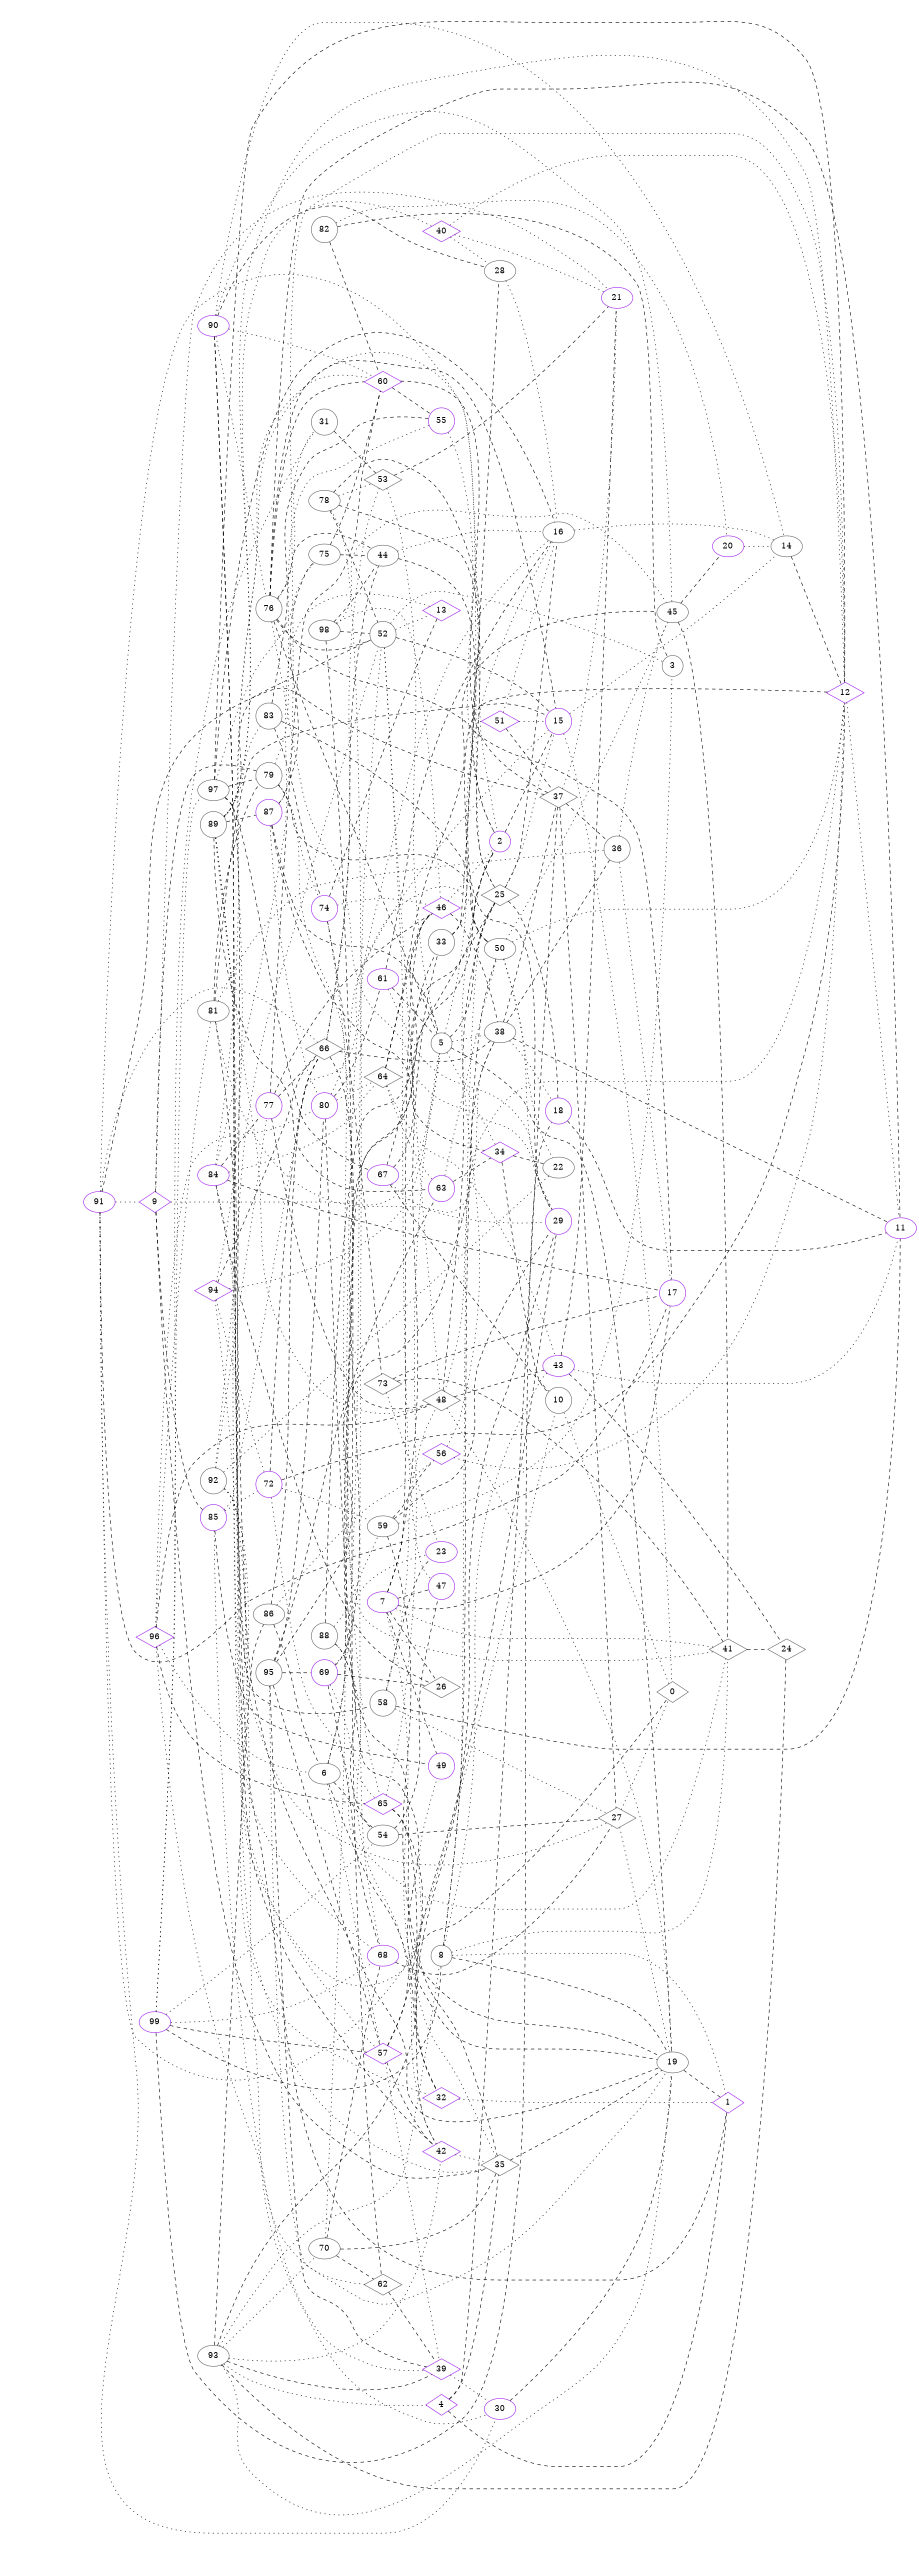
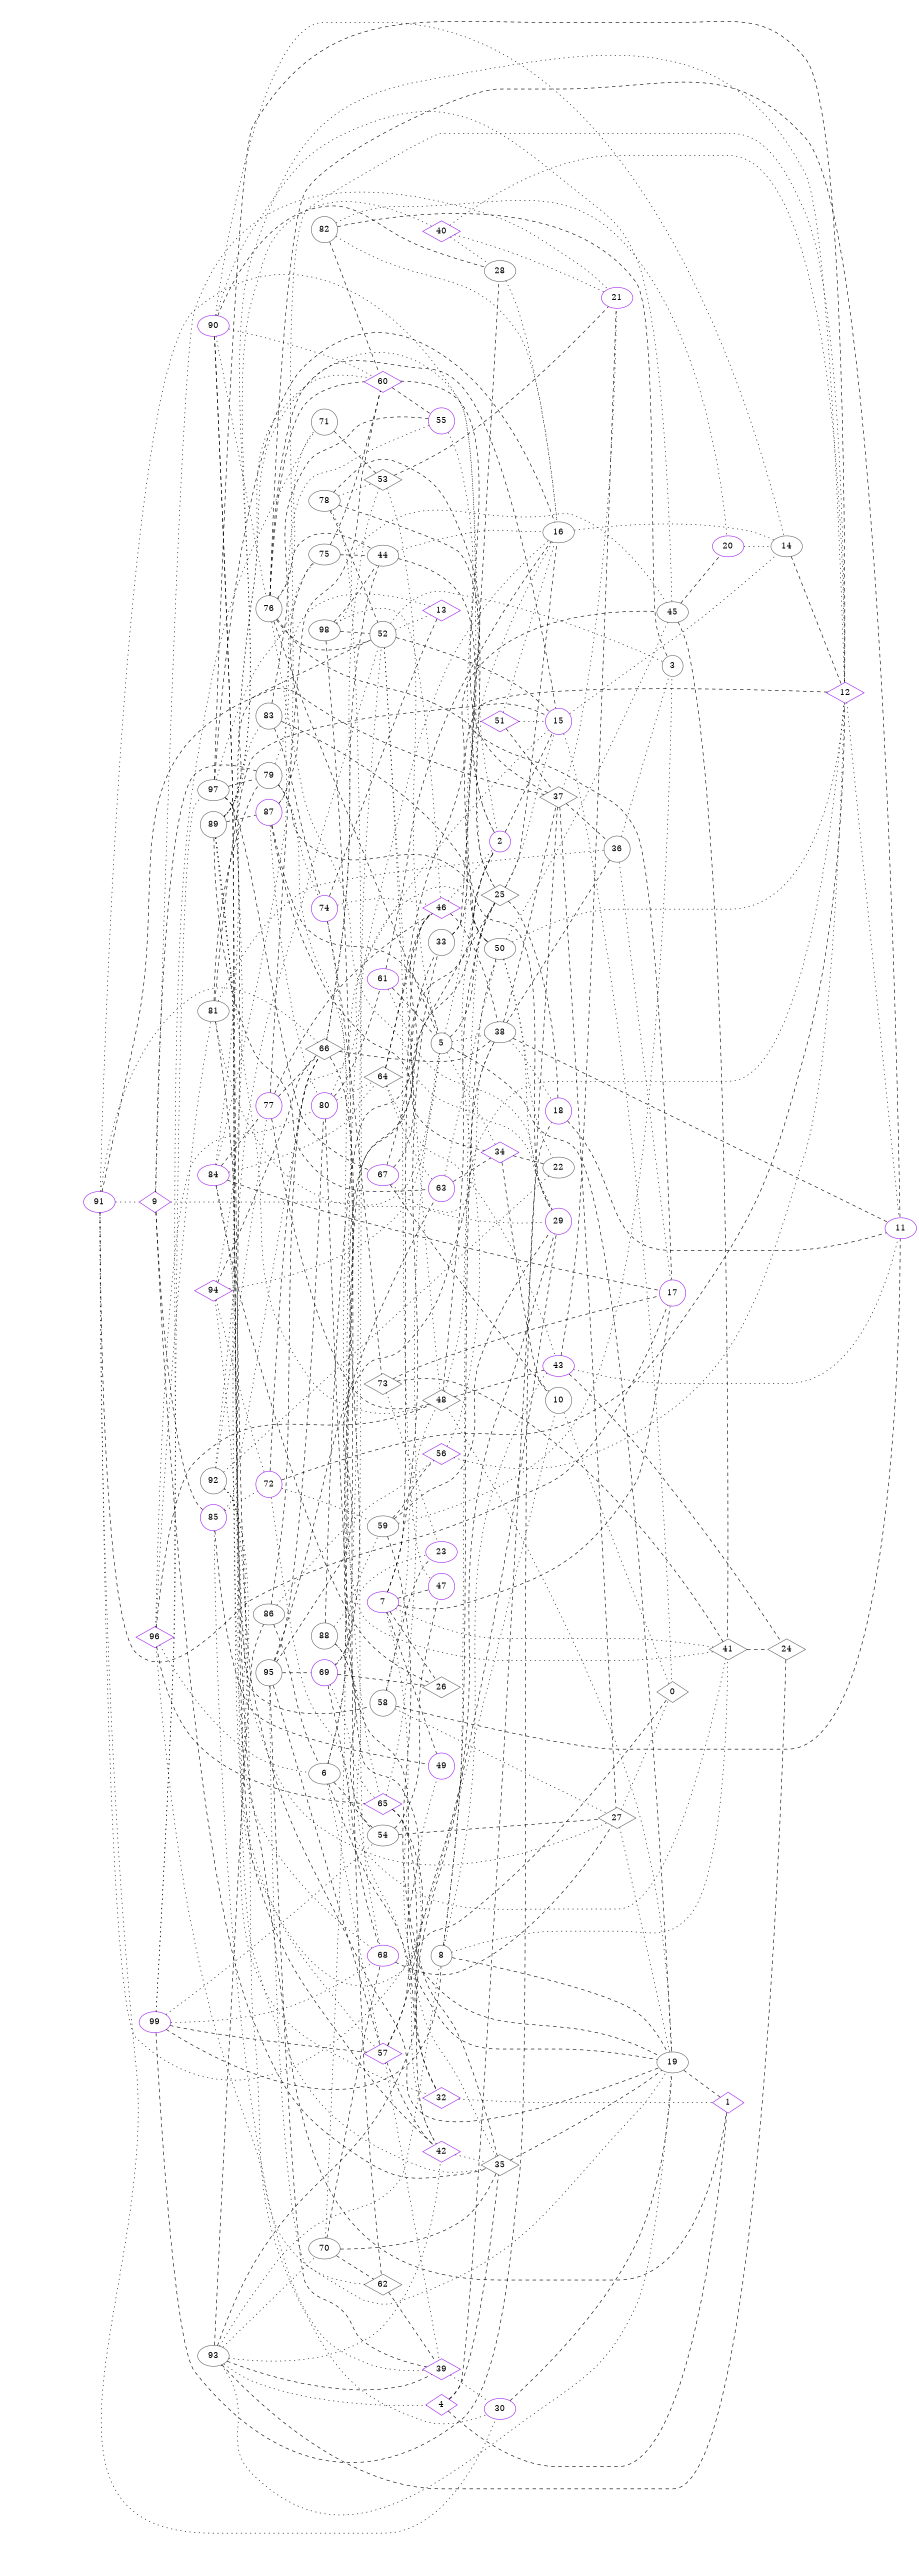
edge "82" -- "16": added
node "31": label "31" -> "71"
edge "45" -- "36": now "3" -- "36"
edge "8" -- "1": removed
